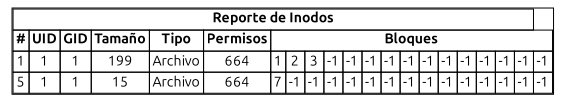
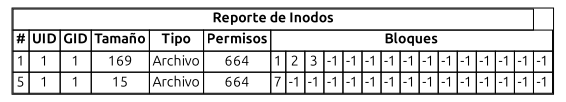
node "Reporte de Inodos": text "199" -> "169"
